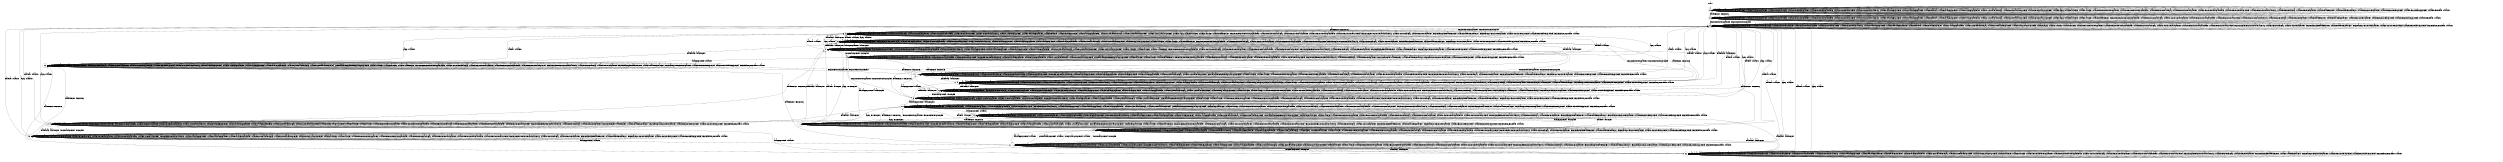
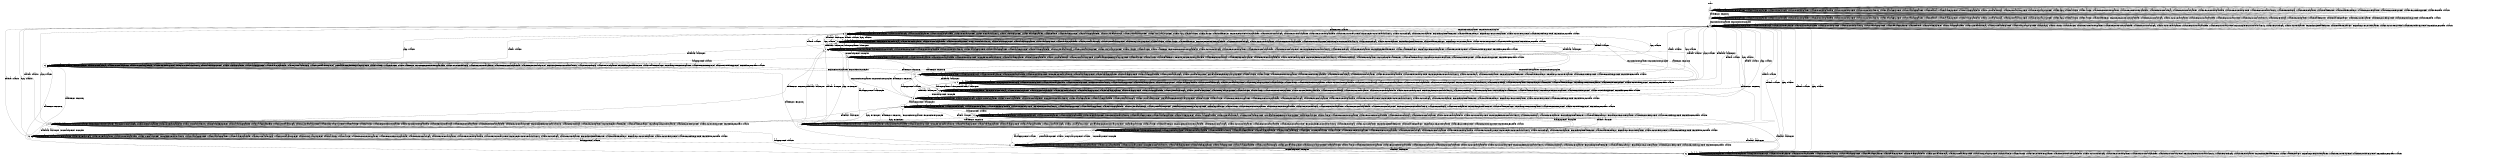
edge "s2" -> "s3": label "enable_RRC_con / RRC_con_req" -> "enable_RRC_reest / null_action"
edge "s4" -> "s6": added, label "auth_request_plain_text / auth_response"
